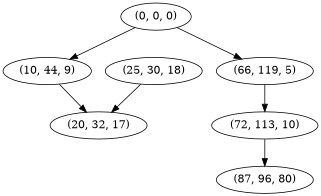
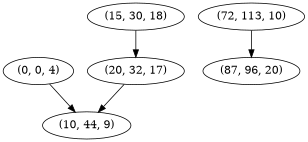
node "(0, 0, 0)": label "(0, 0, 0)" -> "(0, 0, 4)"
node "(25, 30, 18)": label "(25, 30, 18)" -> "(15, 30, 18)"
node "(66, 119, 5)": removed
edge "(10, 44, 9)" -> "(20, 32, 17)": reversed
node "(87, 96, 80)": label "(87, 96, 80)" -> "(87, 96, 20)"
